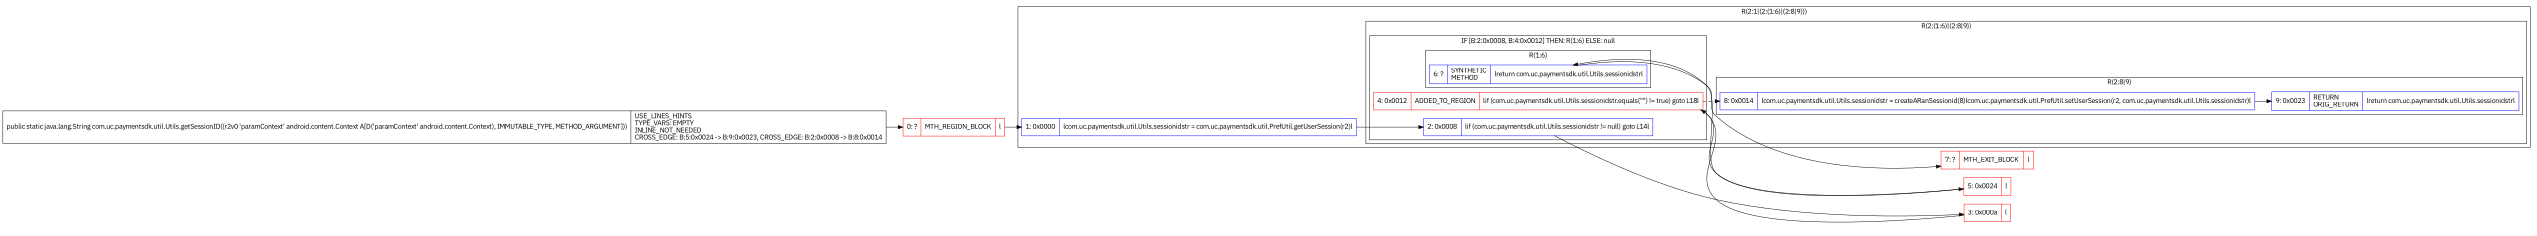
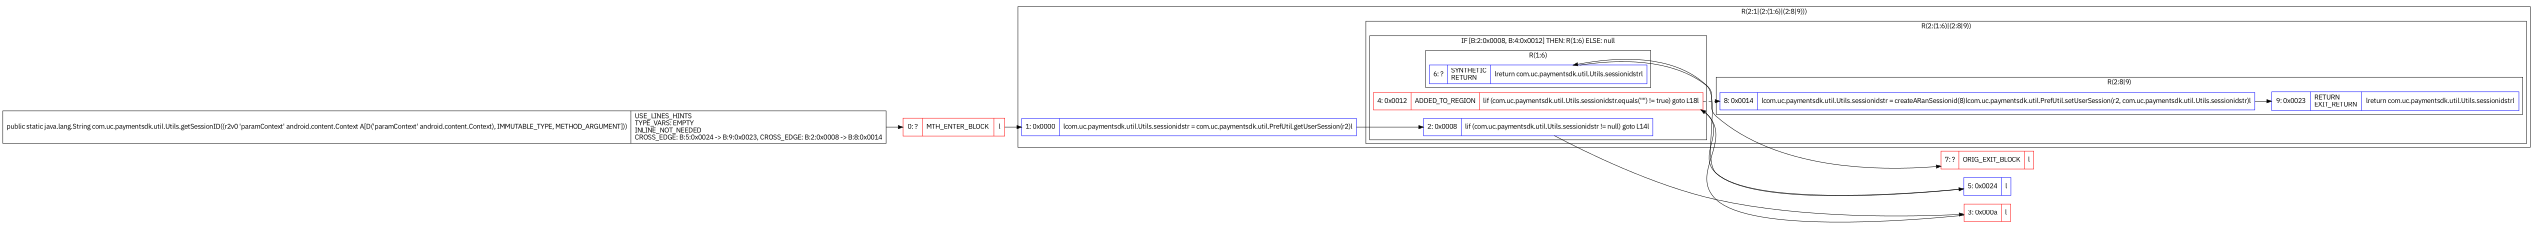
node "6: ?": text "METHOD" -> "RETURN"
node "9: 0x0023": text "ORIG_RETURN" -> "EXIT_RETURN"
node "0: ?": text "MTH_REGION_BLOCK" -> "MTH_ENTER_BLOCK"
node "7: ?": text "MTH_EXIT_BLOCK" -> "ORIG_EXIT_BLOCK"
node "5: 0x0024": color red -> blue
